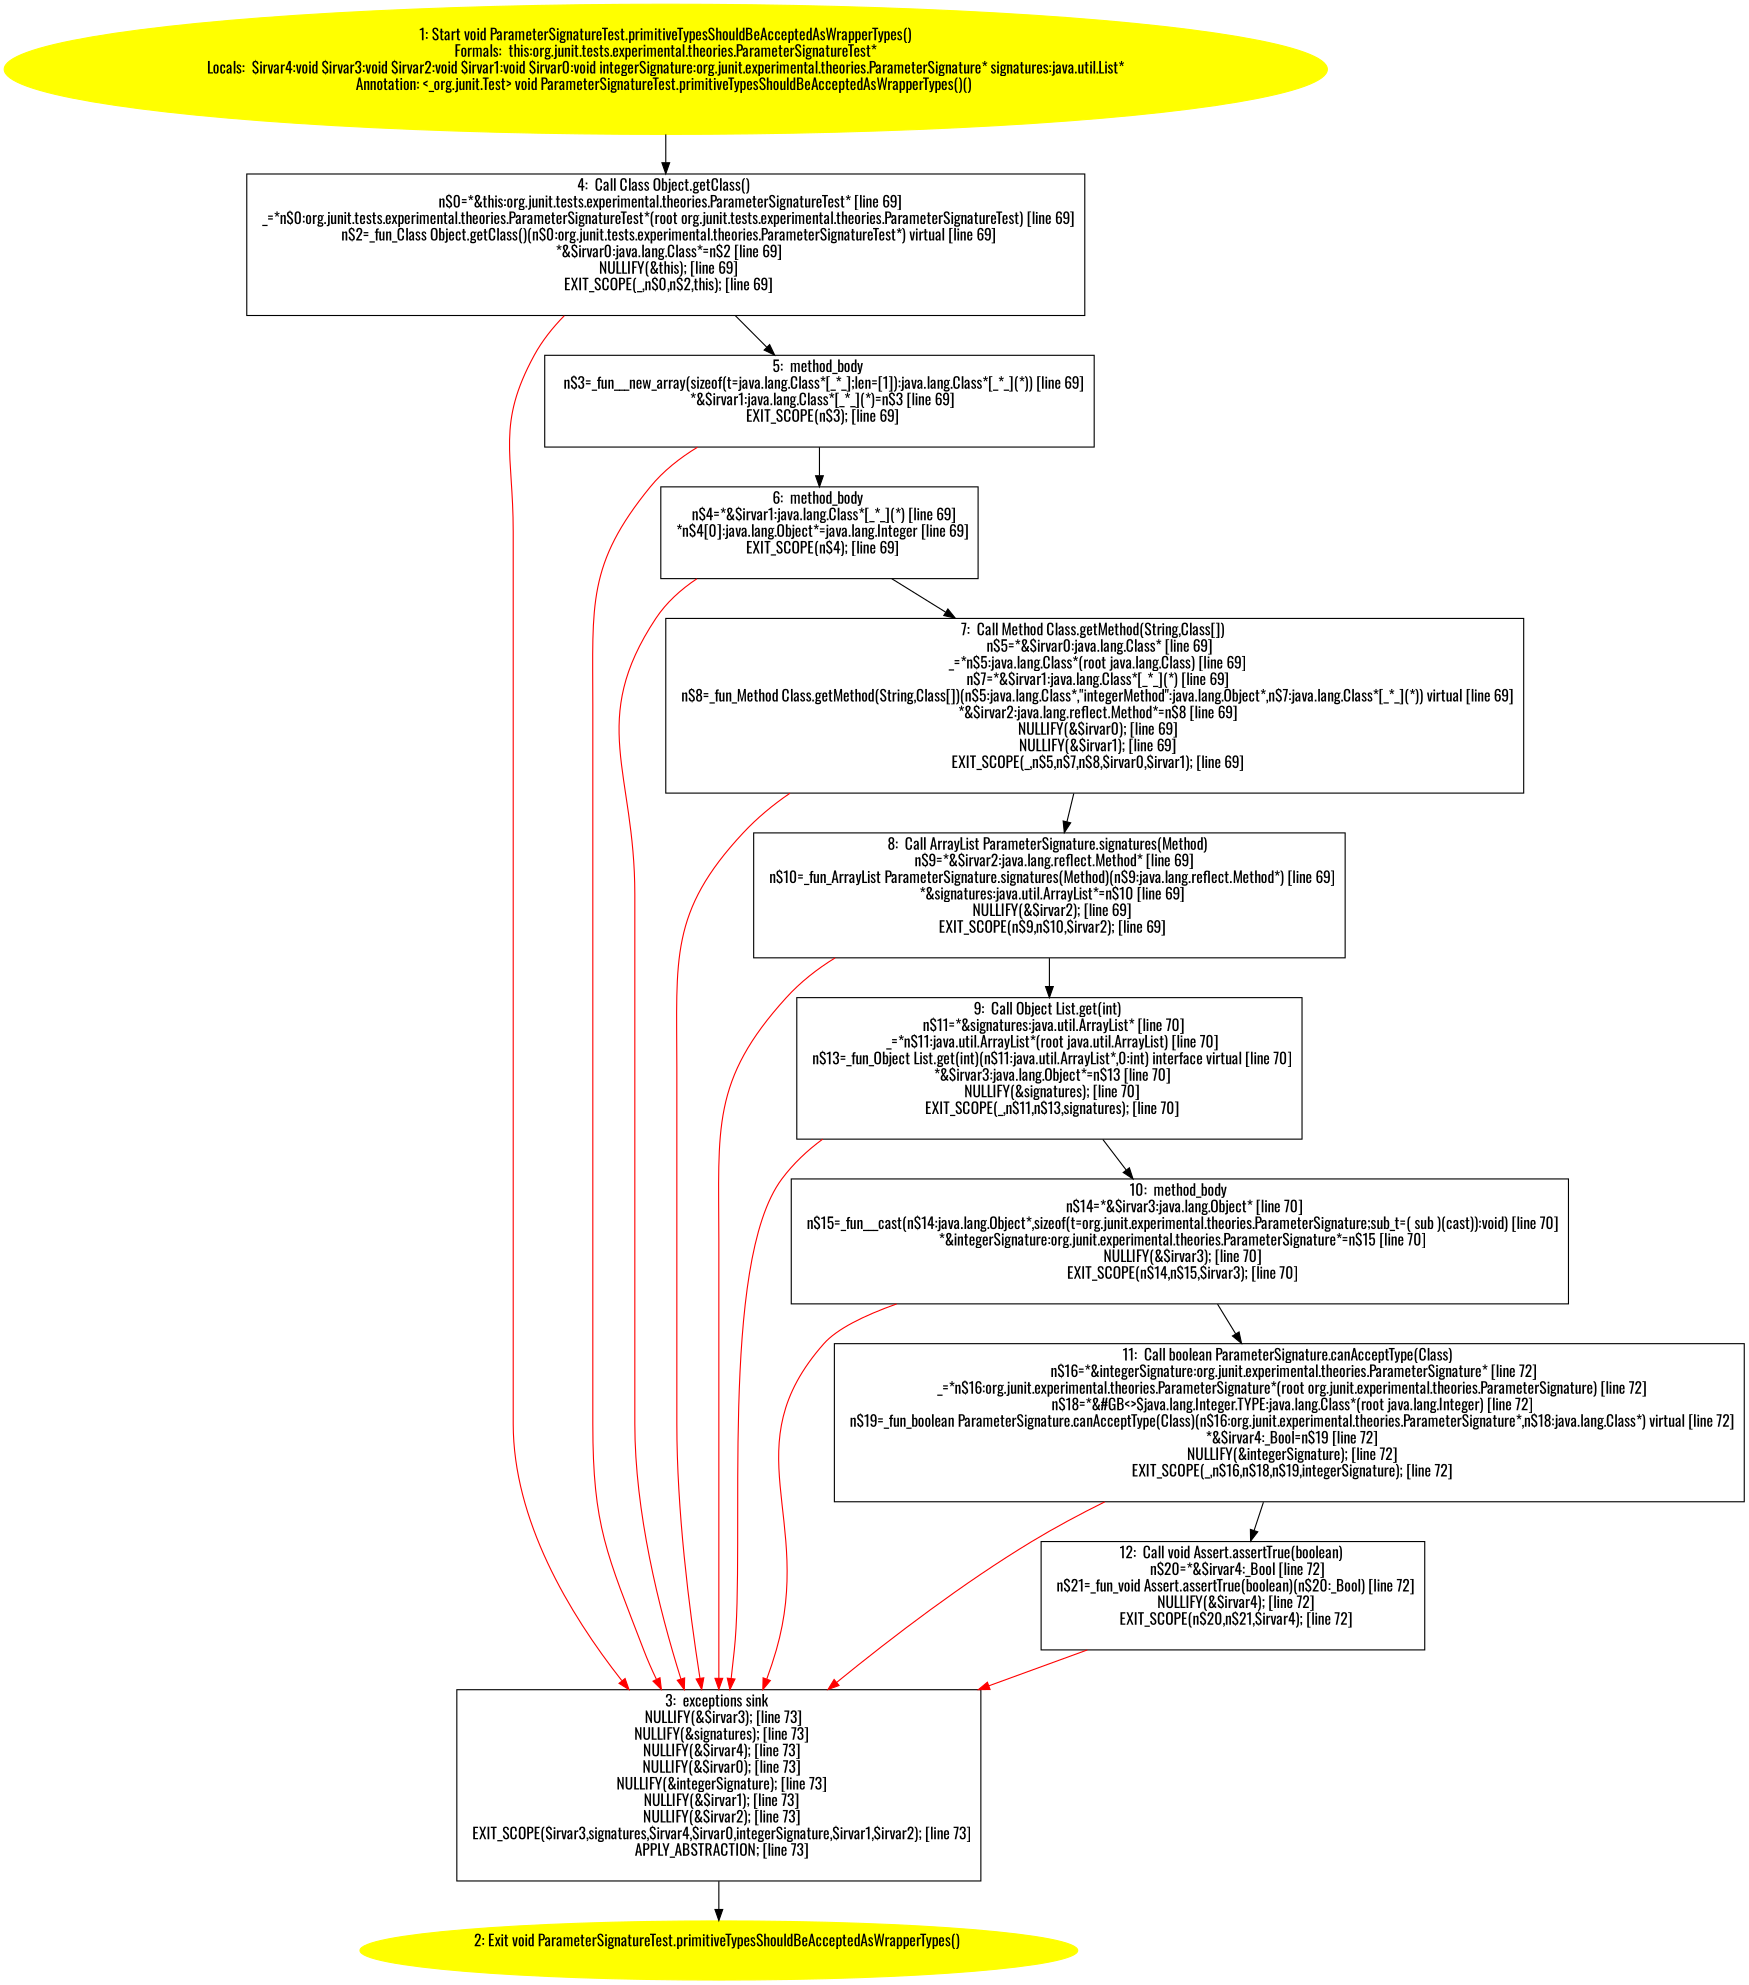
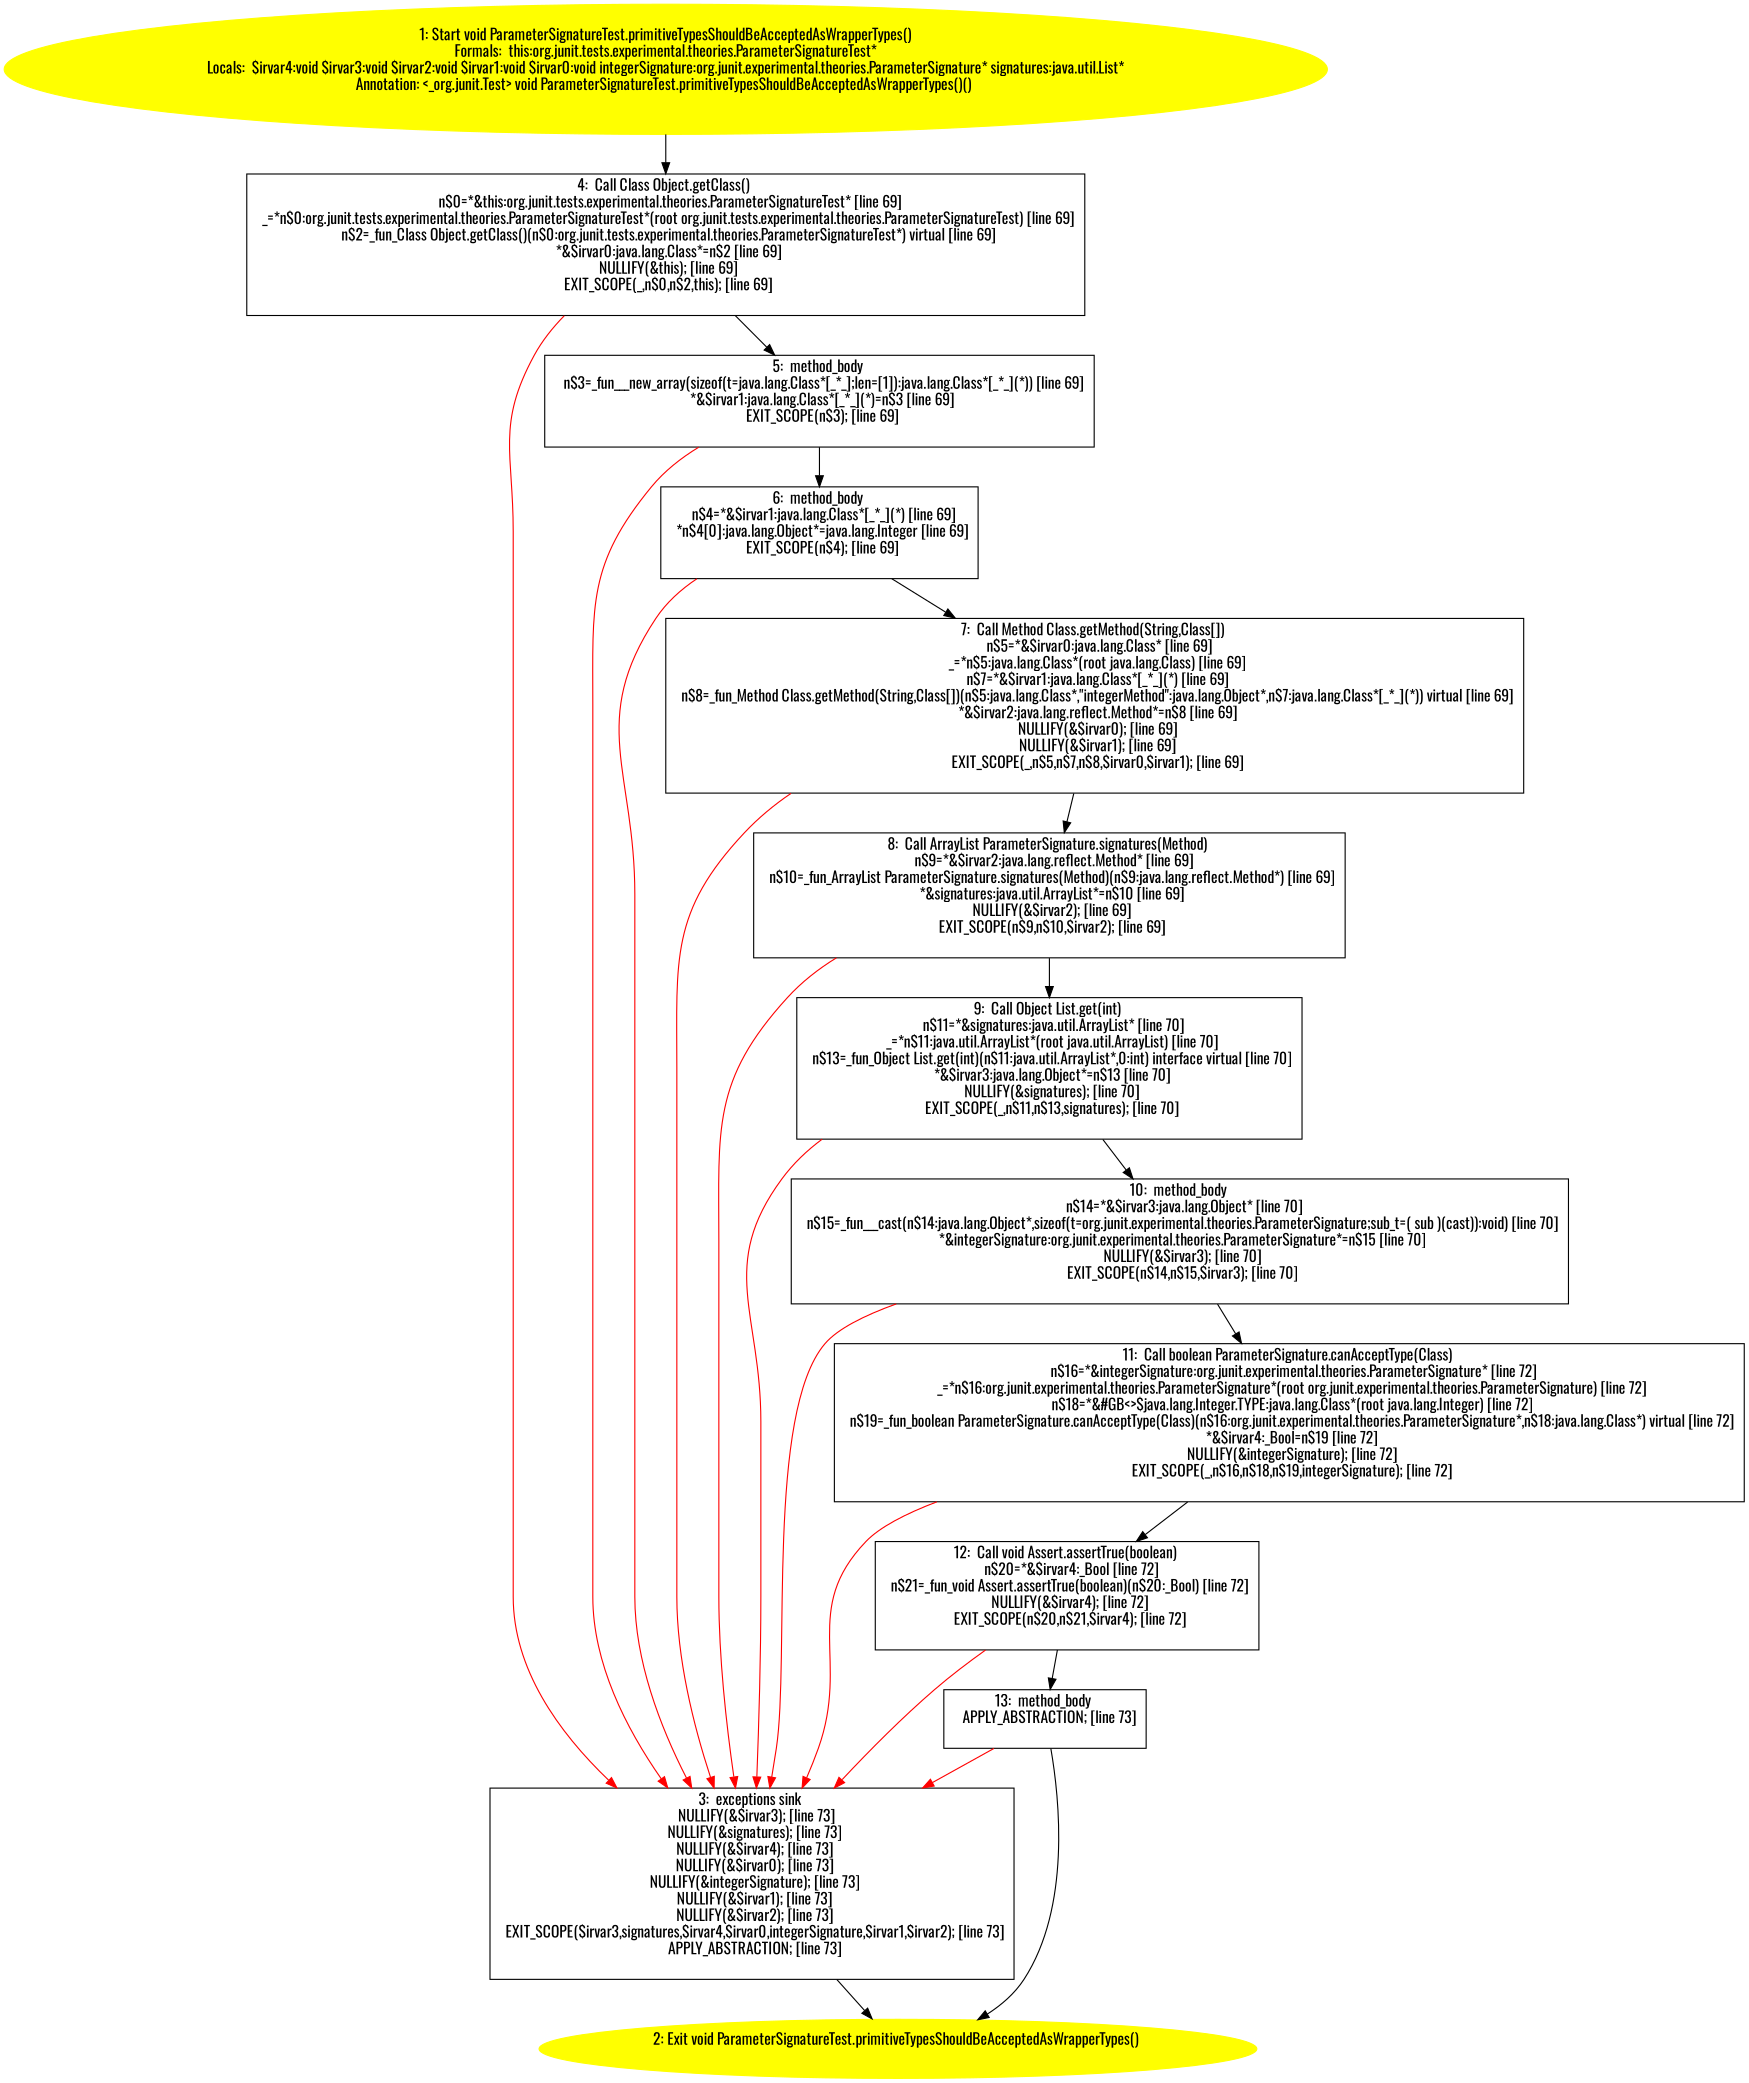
node "13:  method_body APPLY_ABSTRACTION; [line 73]": added
